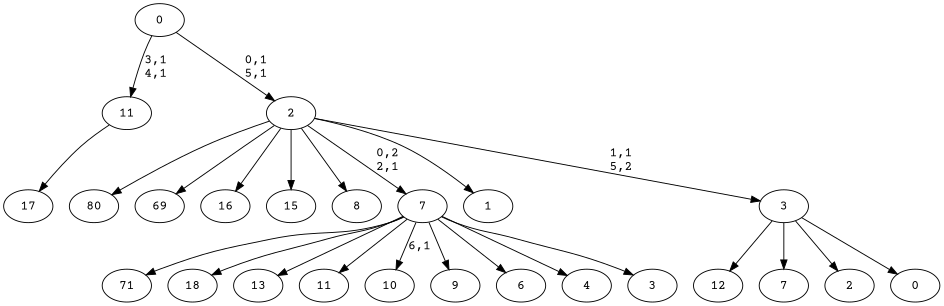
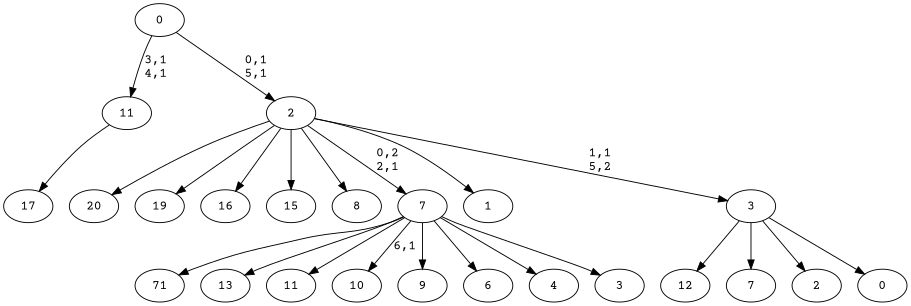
node "80": label "80" -> "20"
node "69": label "69" -> "19"
node "18": removed
